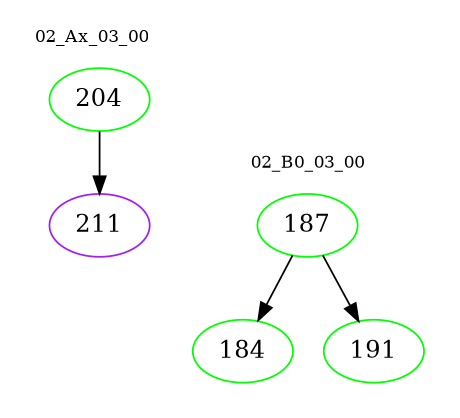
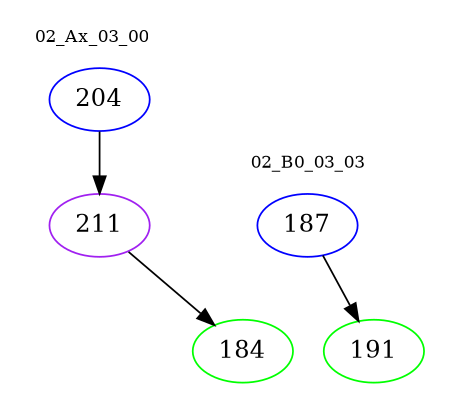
node "204": color green -> blue
cluster "02_B0_03_00": label "02_B0_03_00" -> "02_B0_03_03"
node "187": color green -> blue
edge "187" -> "184": now "211" -> "184"
